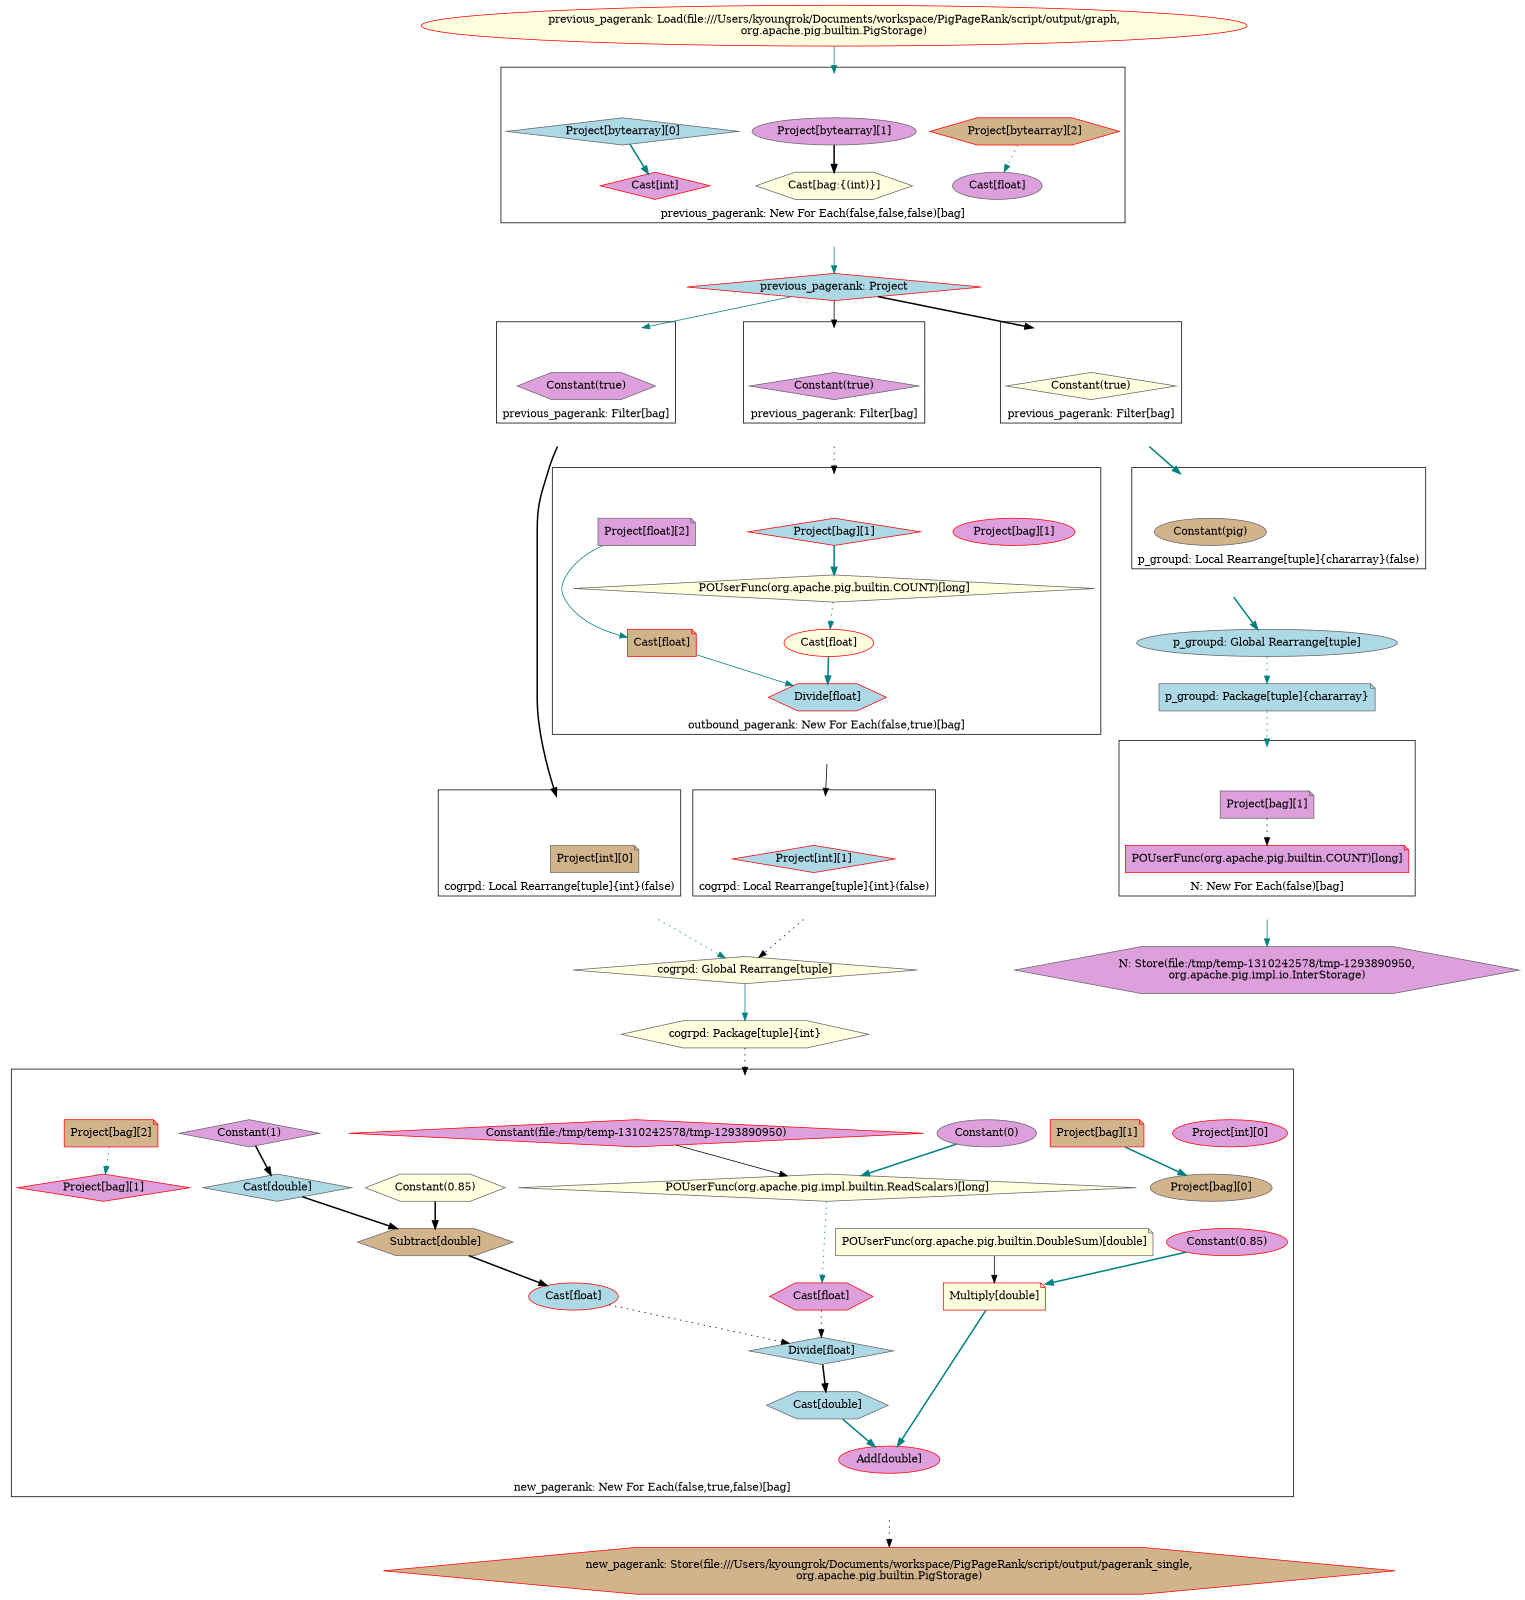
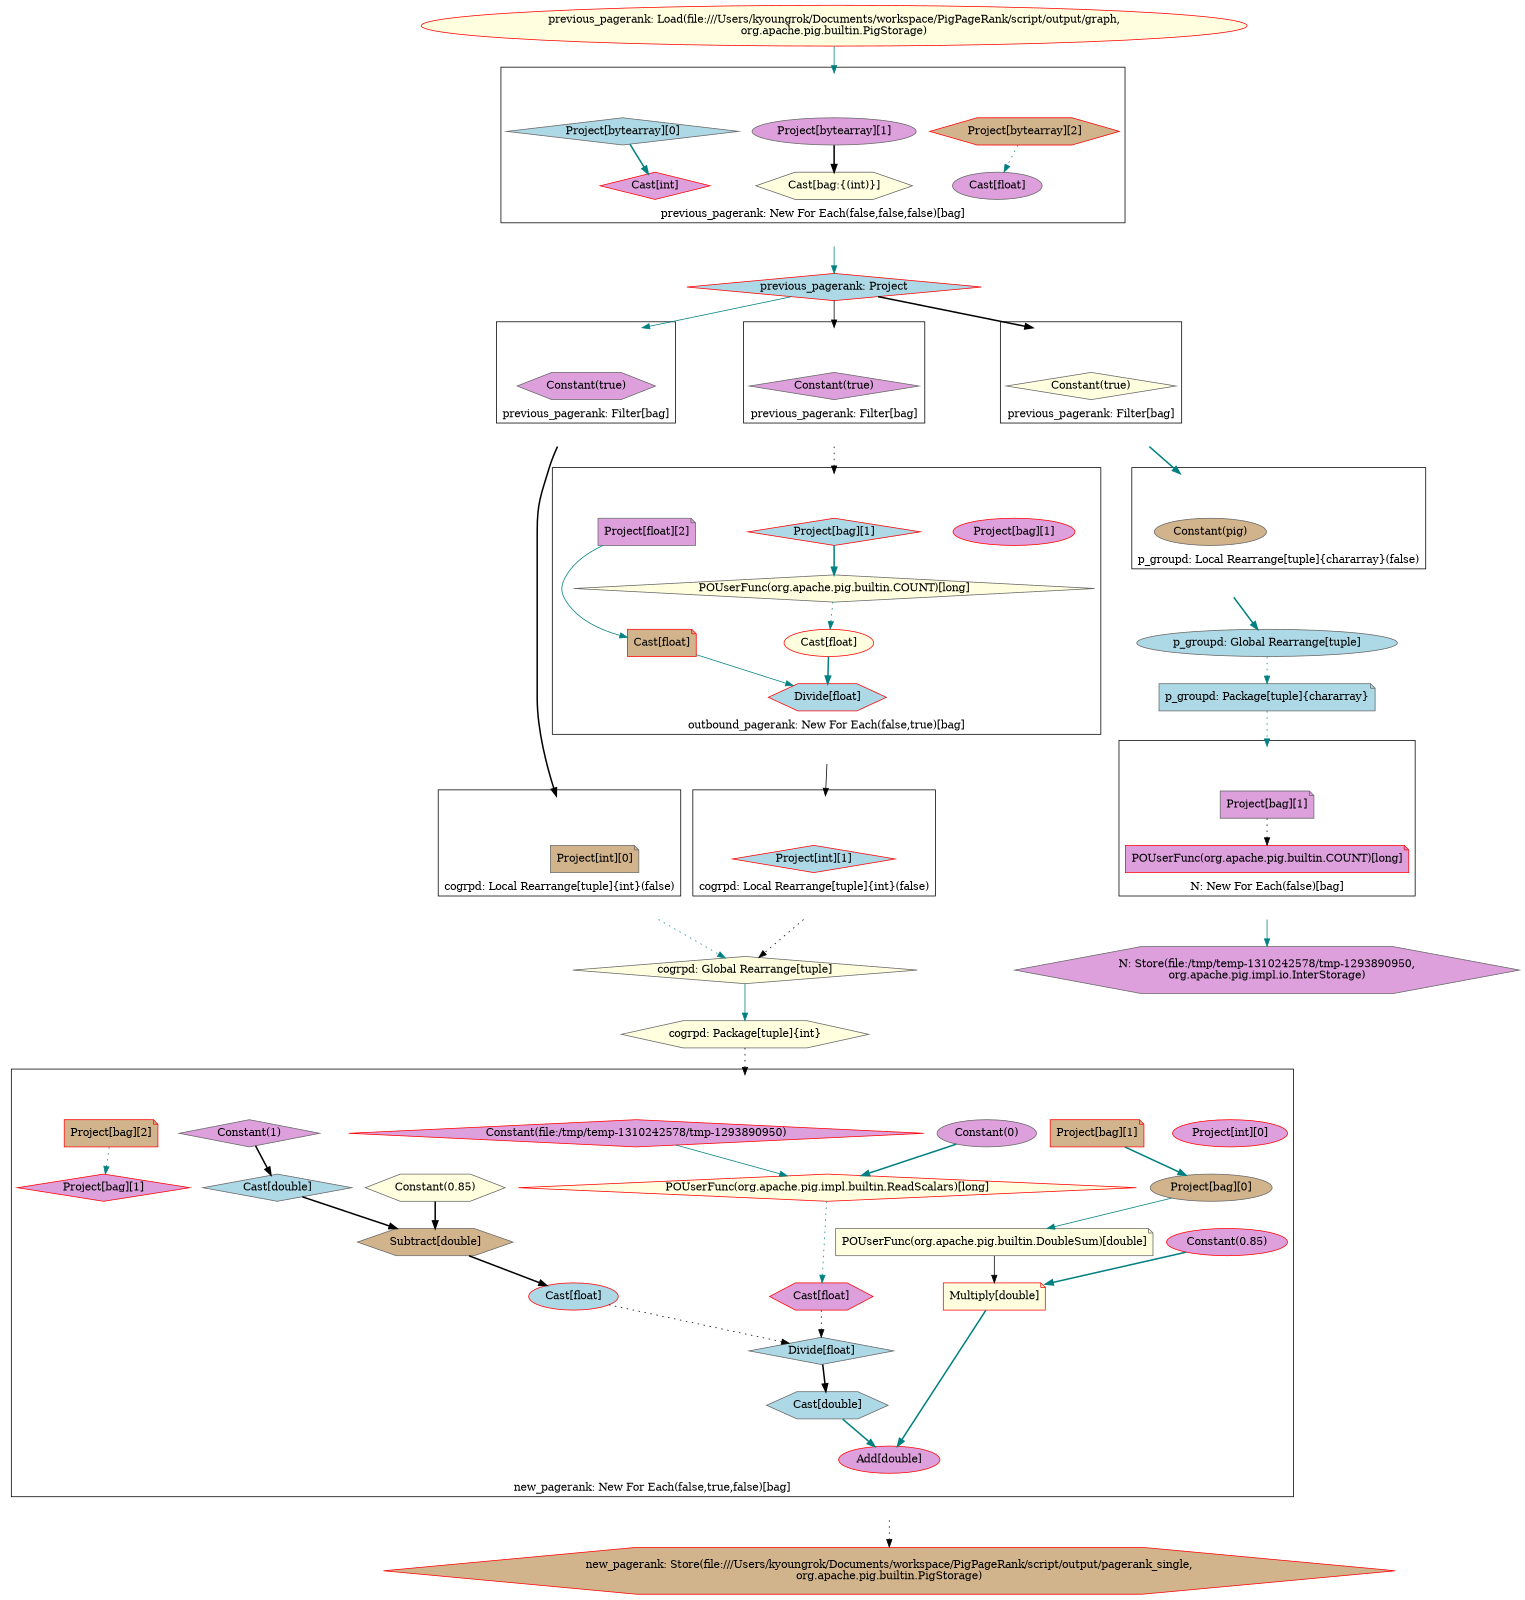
edge "Constant(file:/tmp/temp-1310242578/tmp-1293890950)" -> "POUserFunc(org.apache.pig.impl.builtin.ReadScalars)[long]": color black -> teal
node "POUserFunc(org.apache.pig.impl.builtin.ReadScalars)[long]": color gray40 -> red
edge "Project[bag][0]" -> "POUserFunc(org.apache.pig.builtin.DoubleSum)[double]": added
